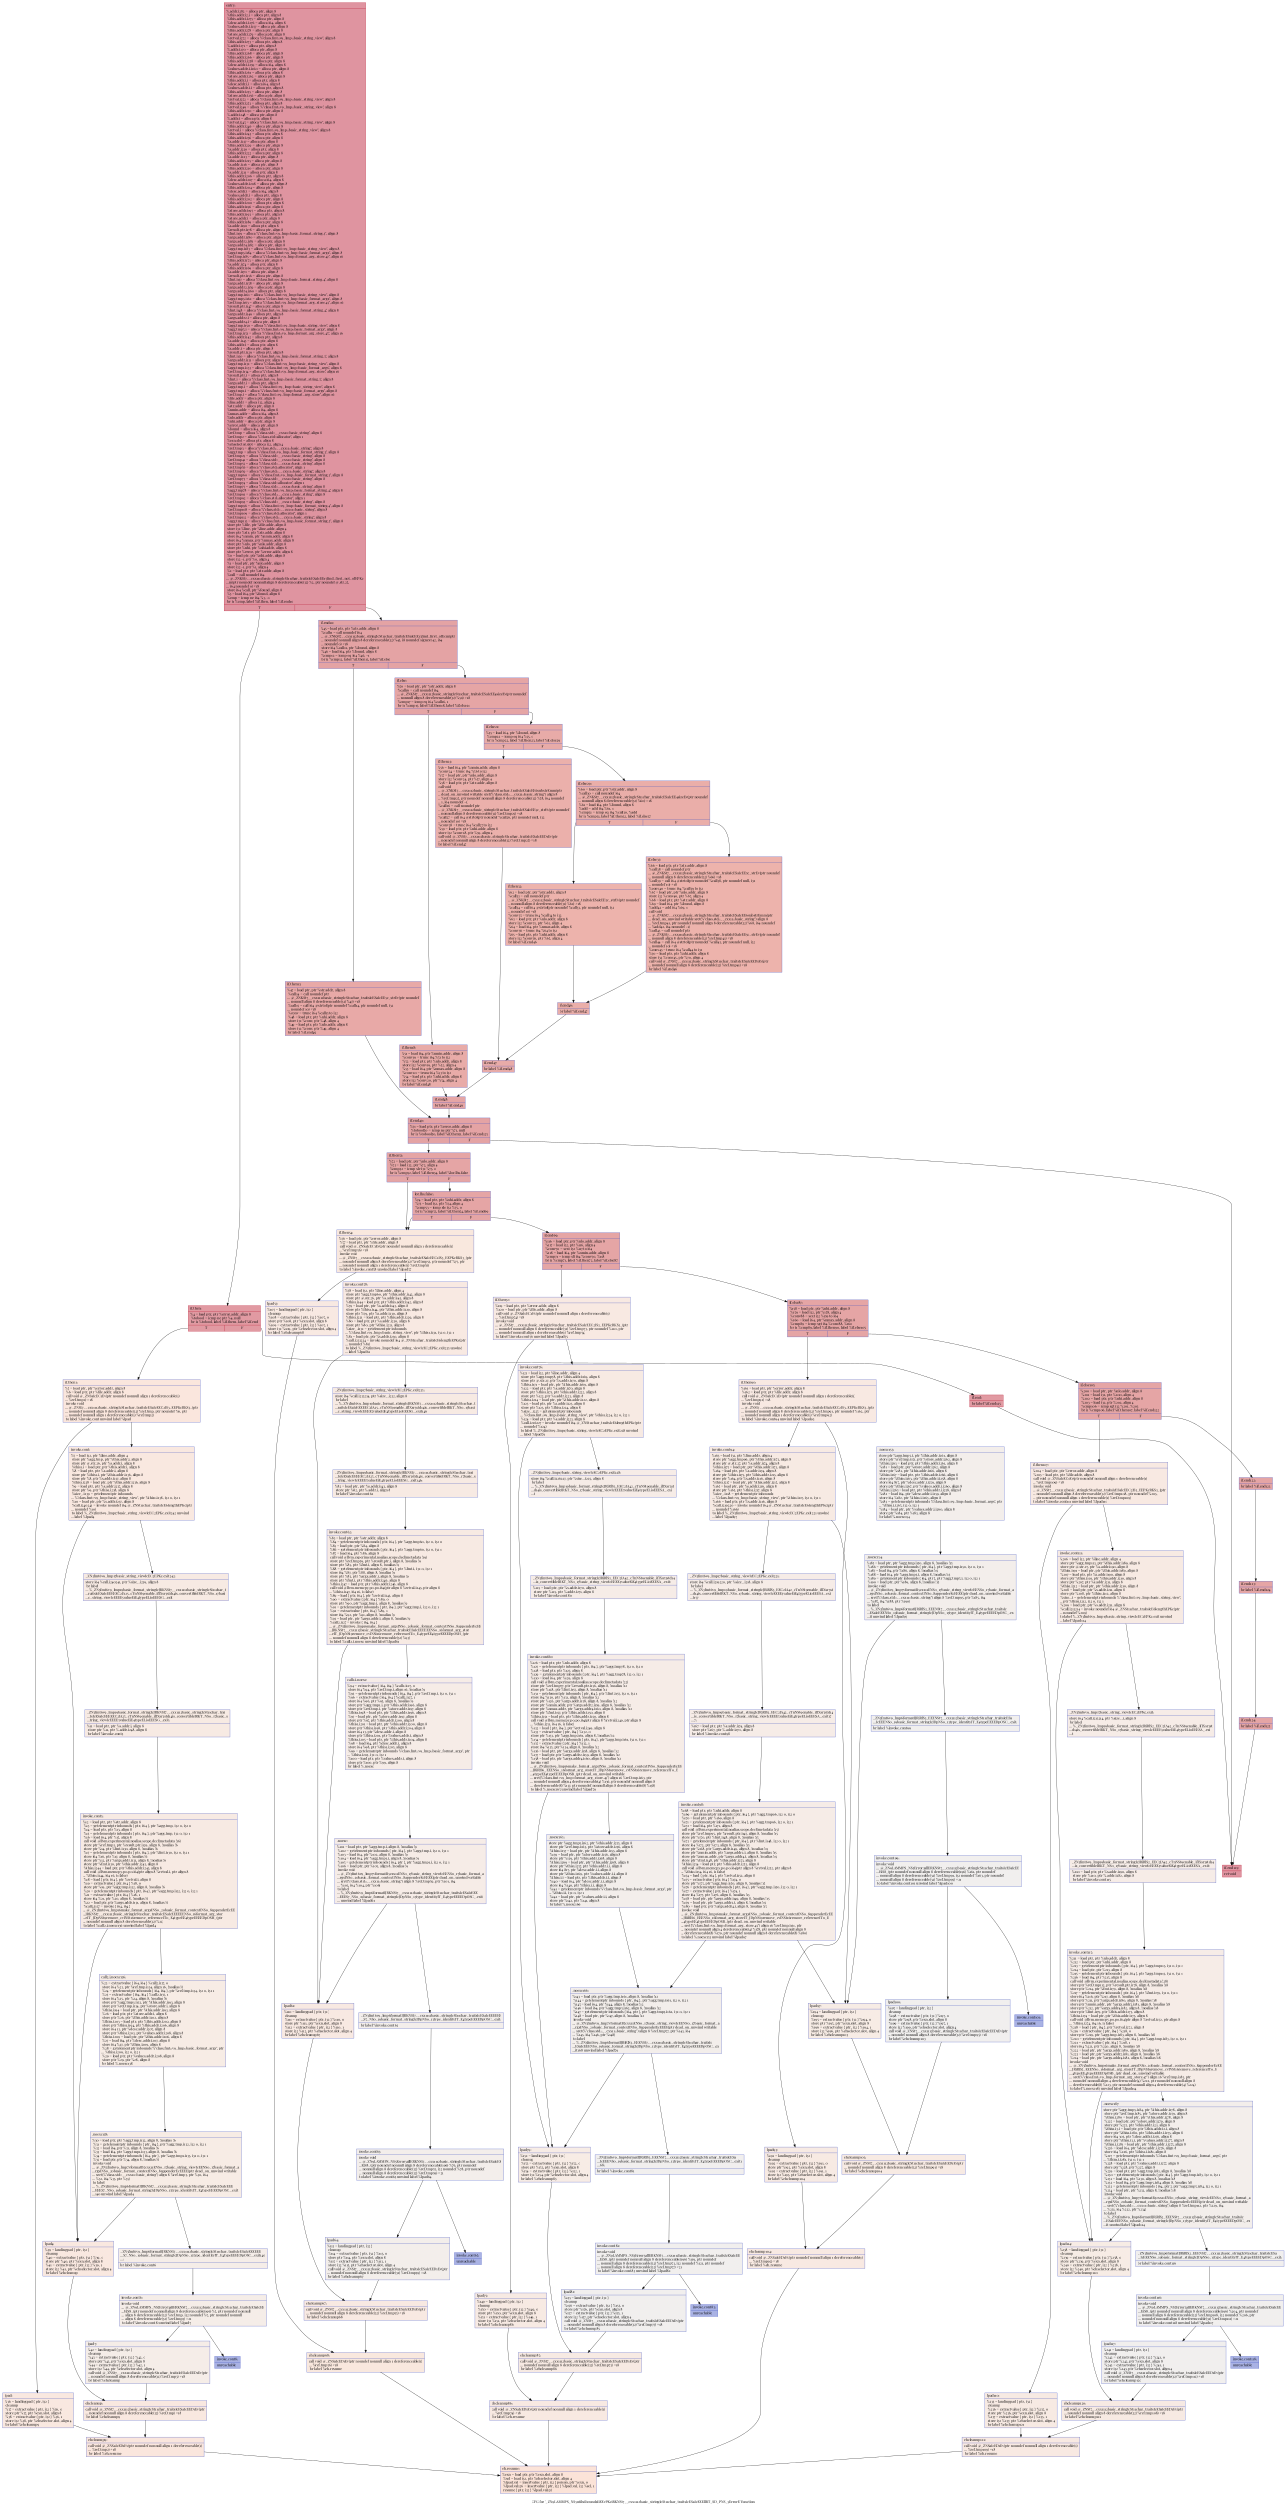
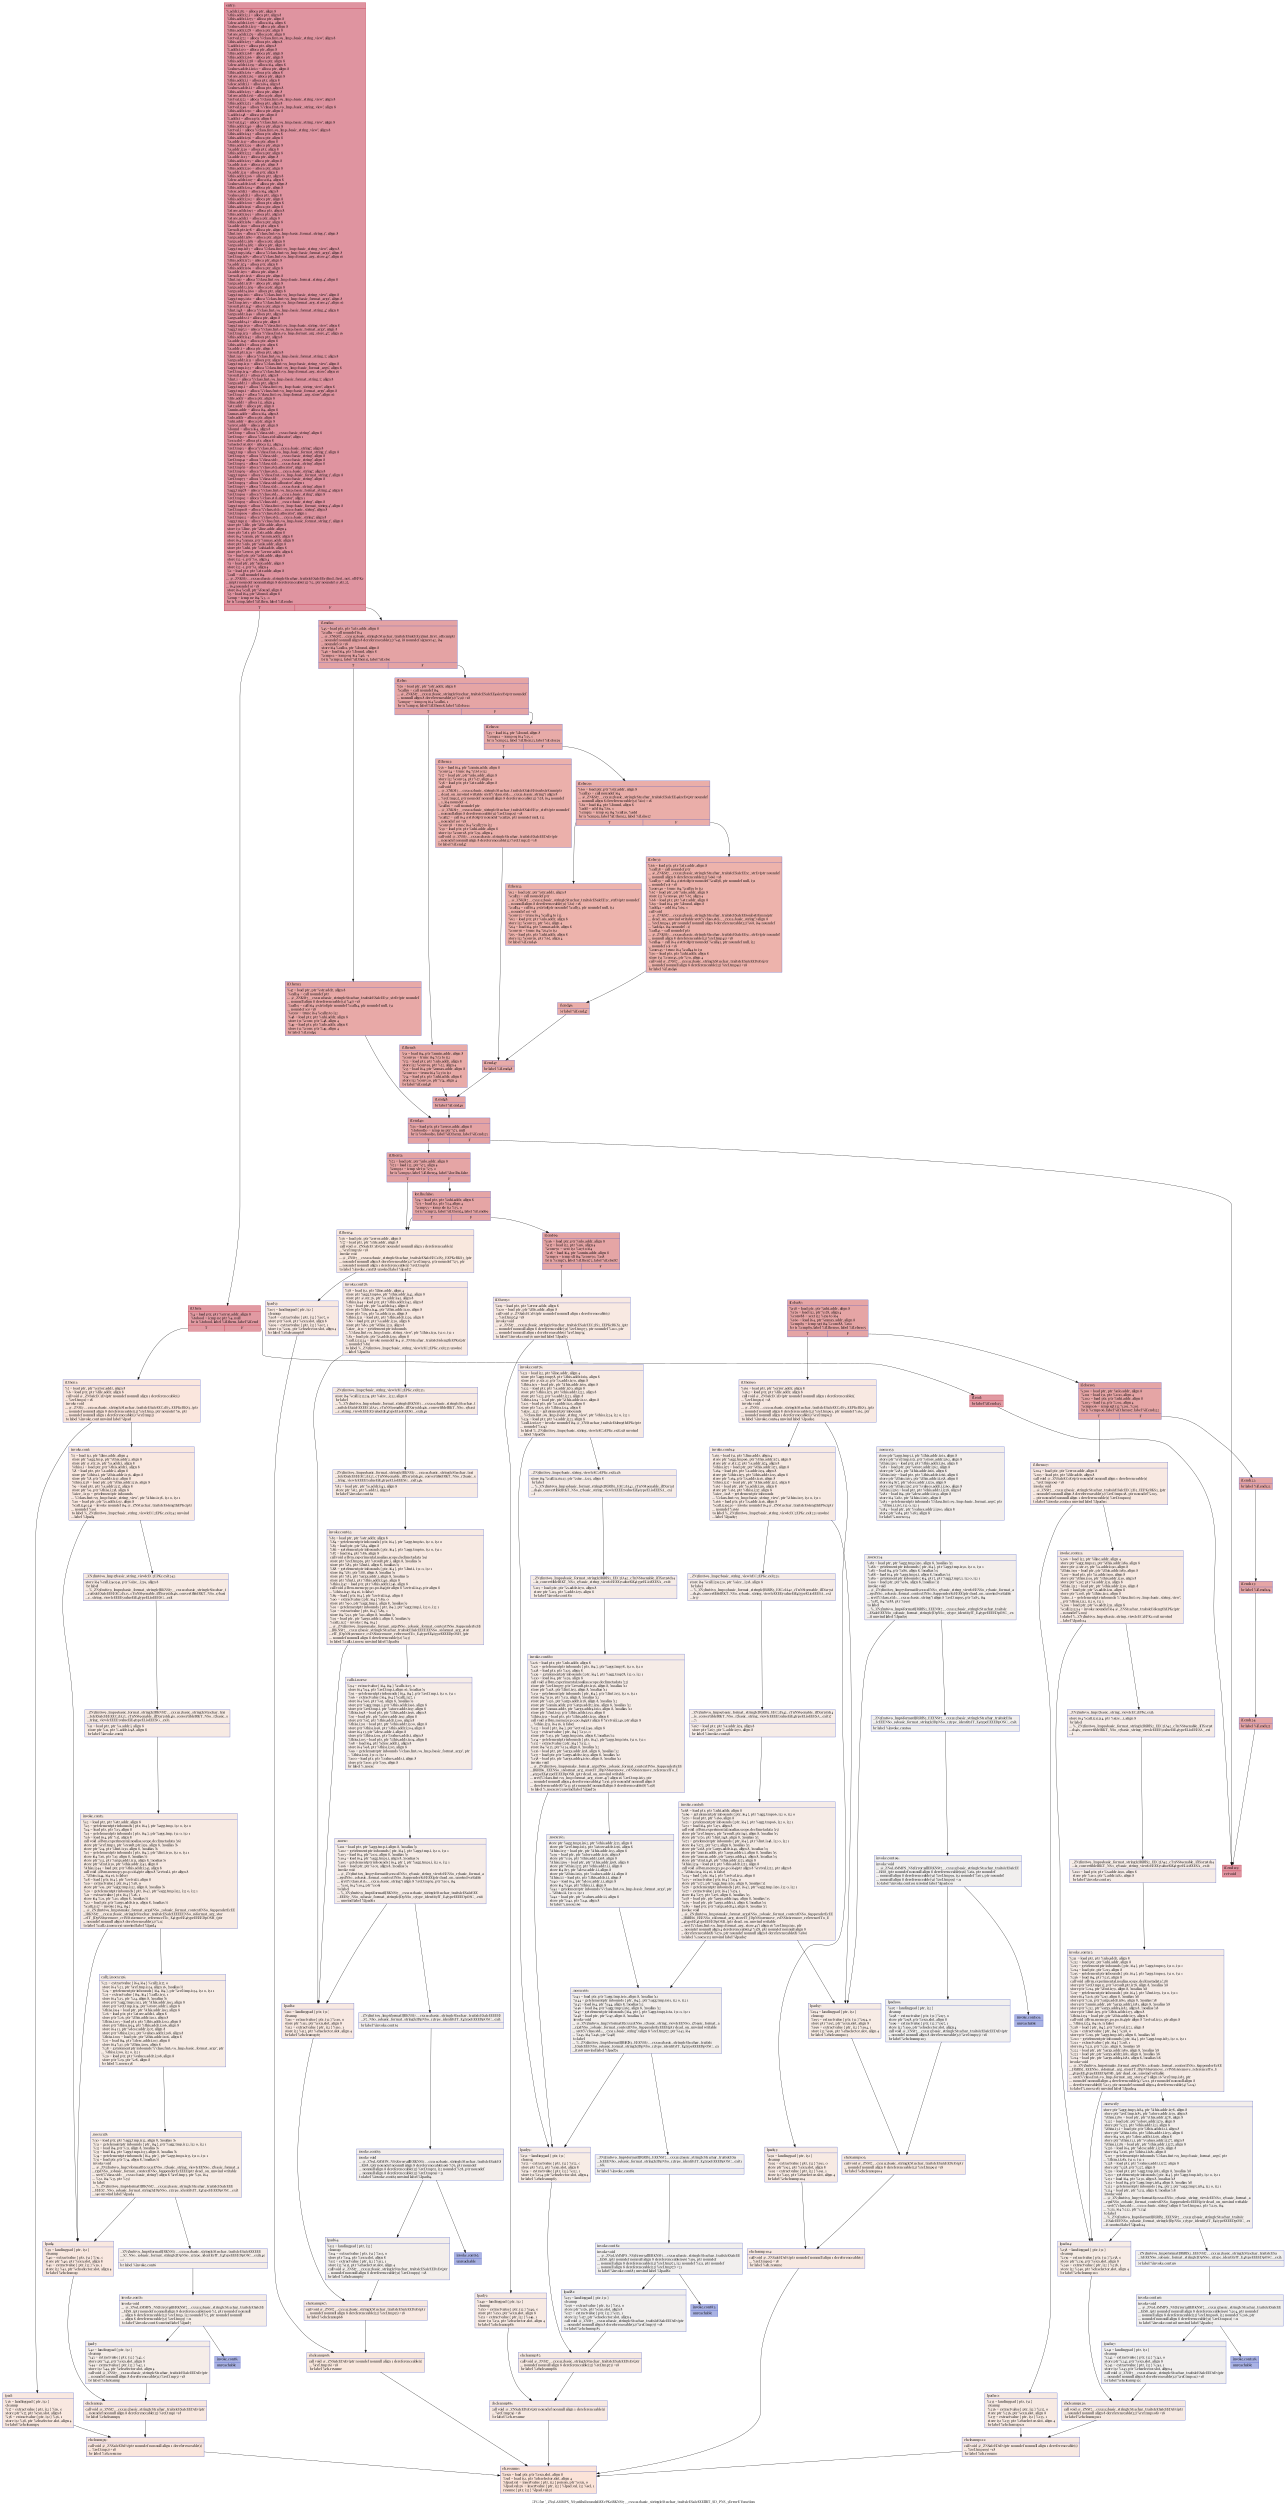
edge "if.then32:" -> "if.end46:": removed
edge "if.end69:" -> "if.else87:": removed
